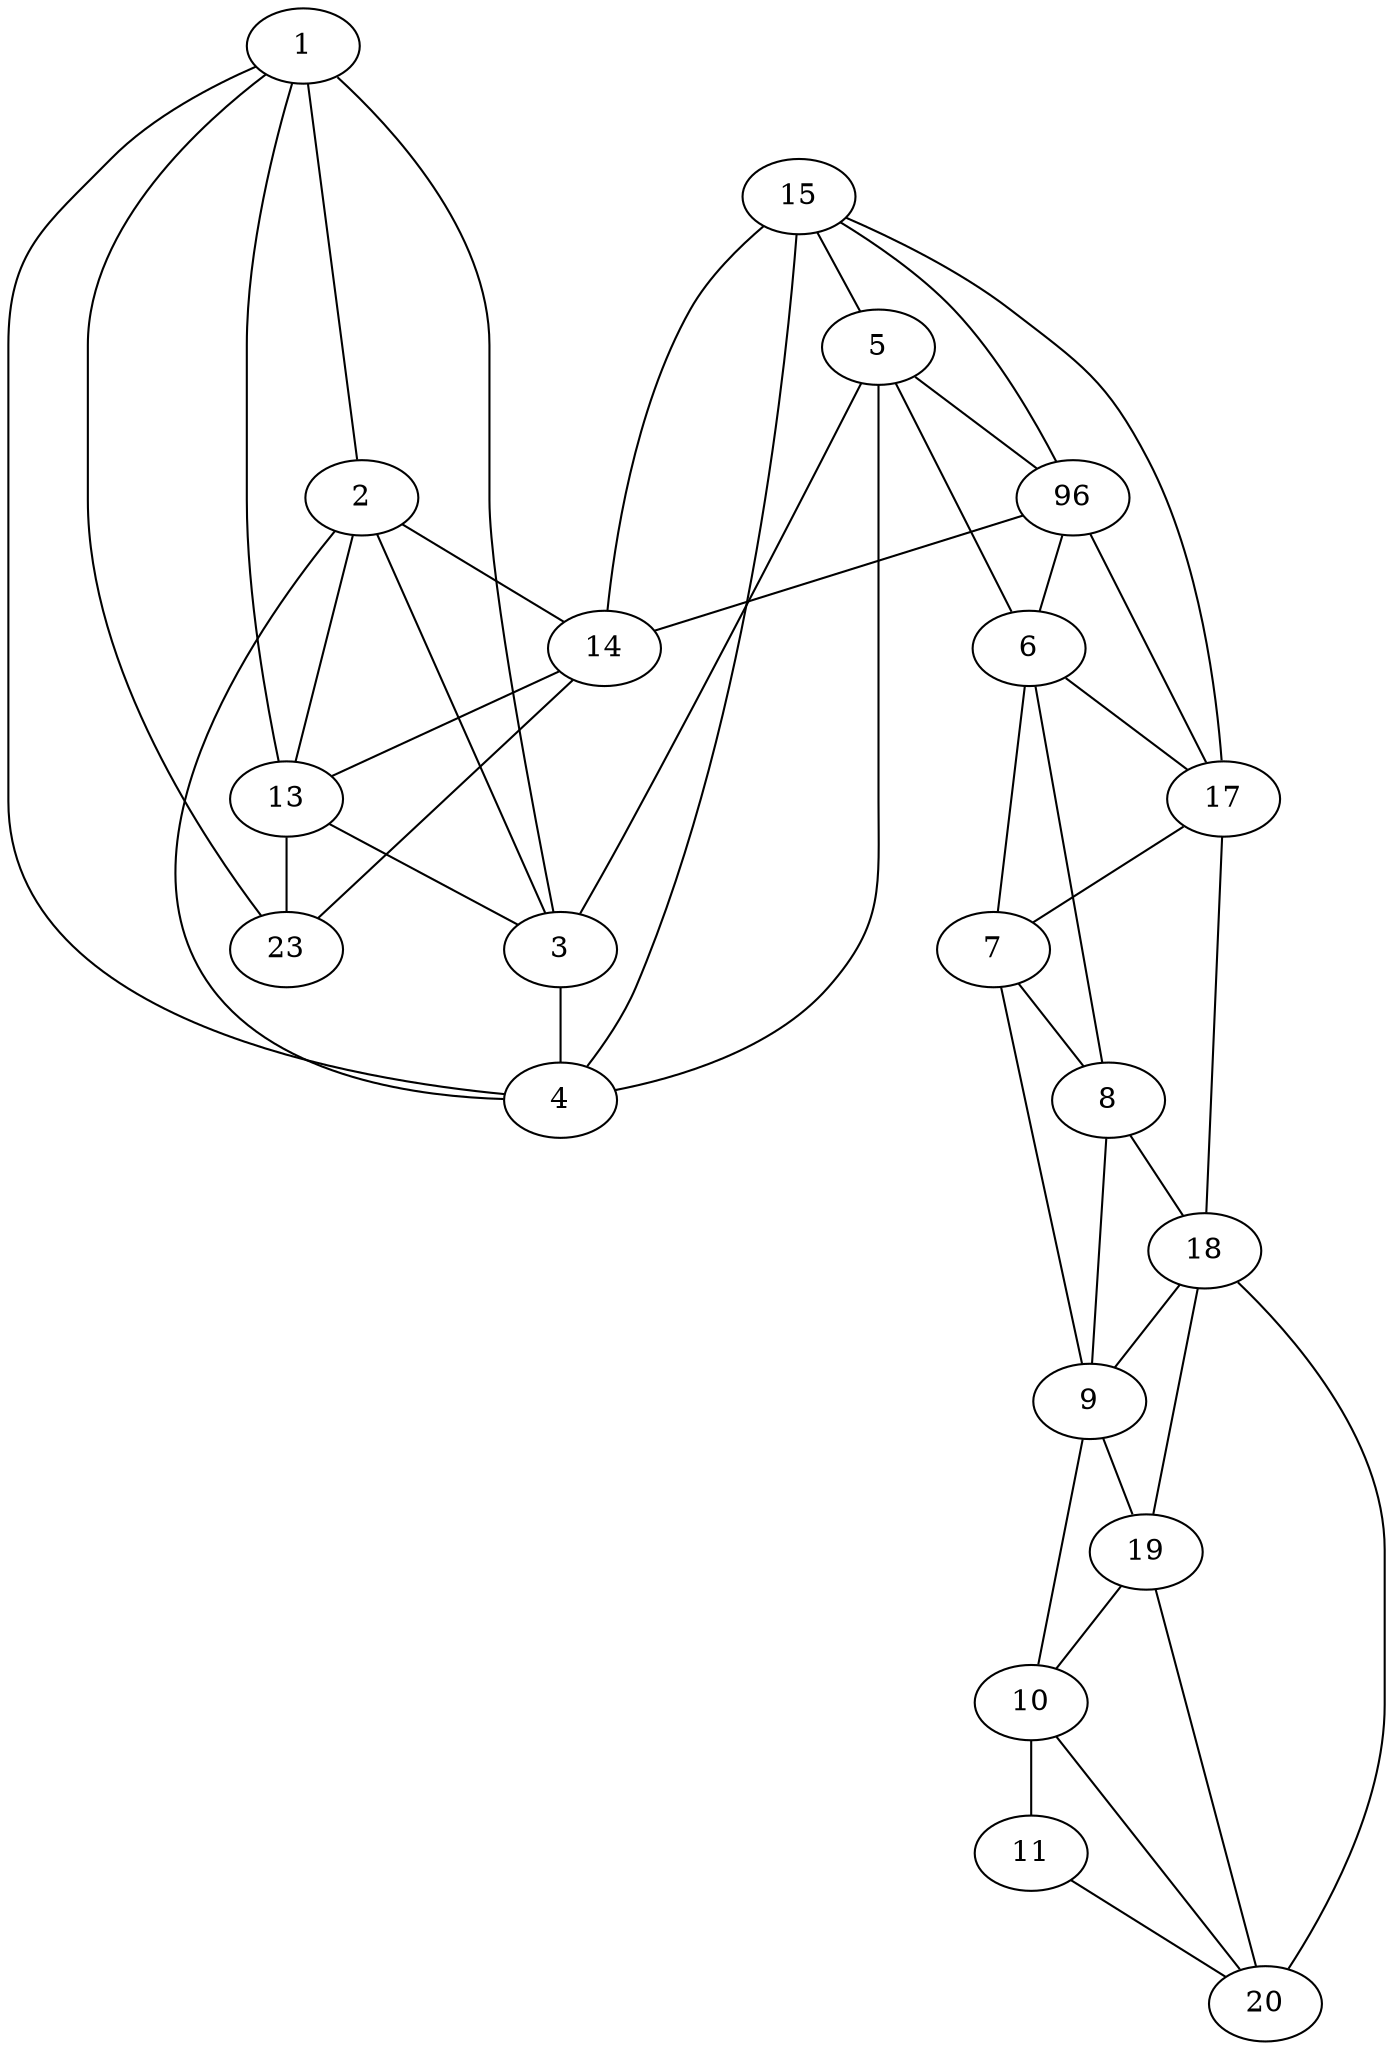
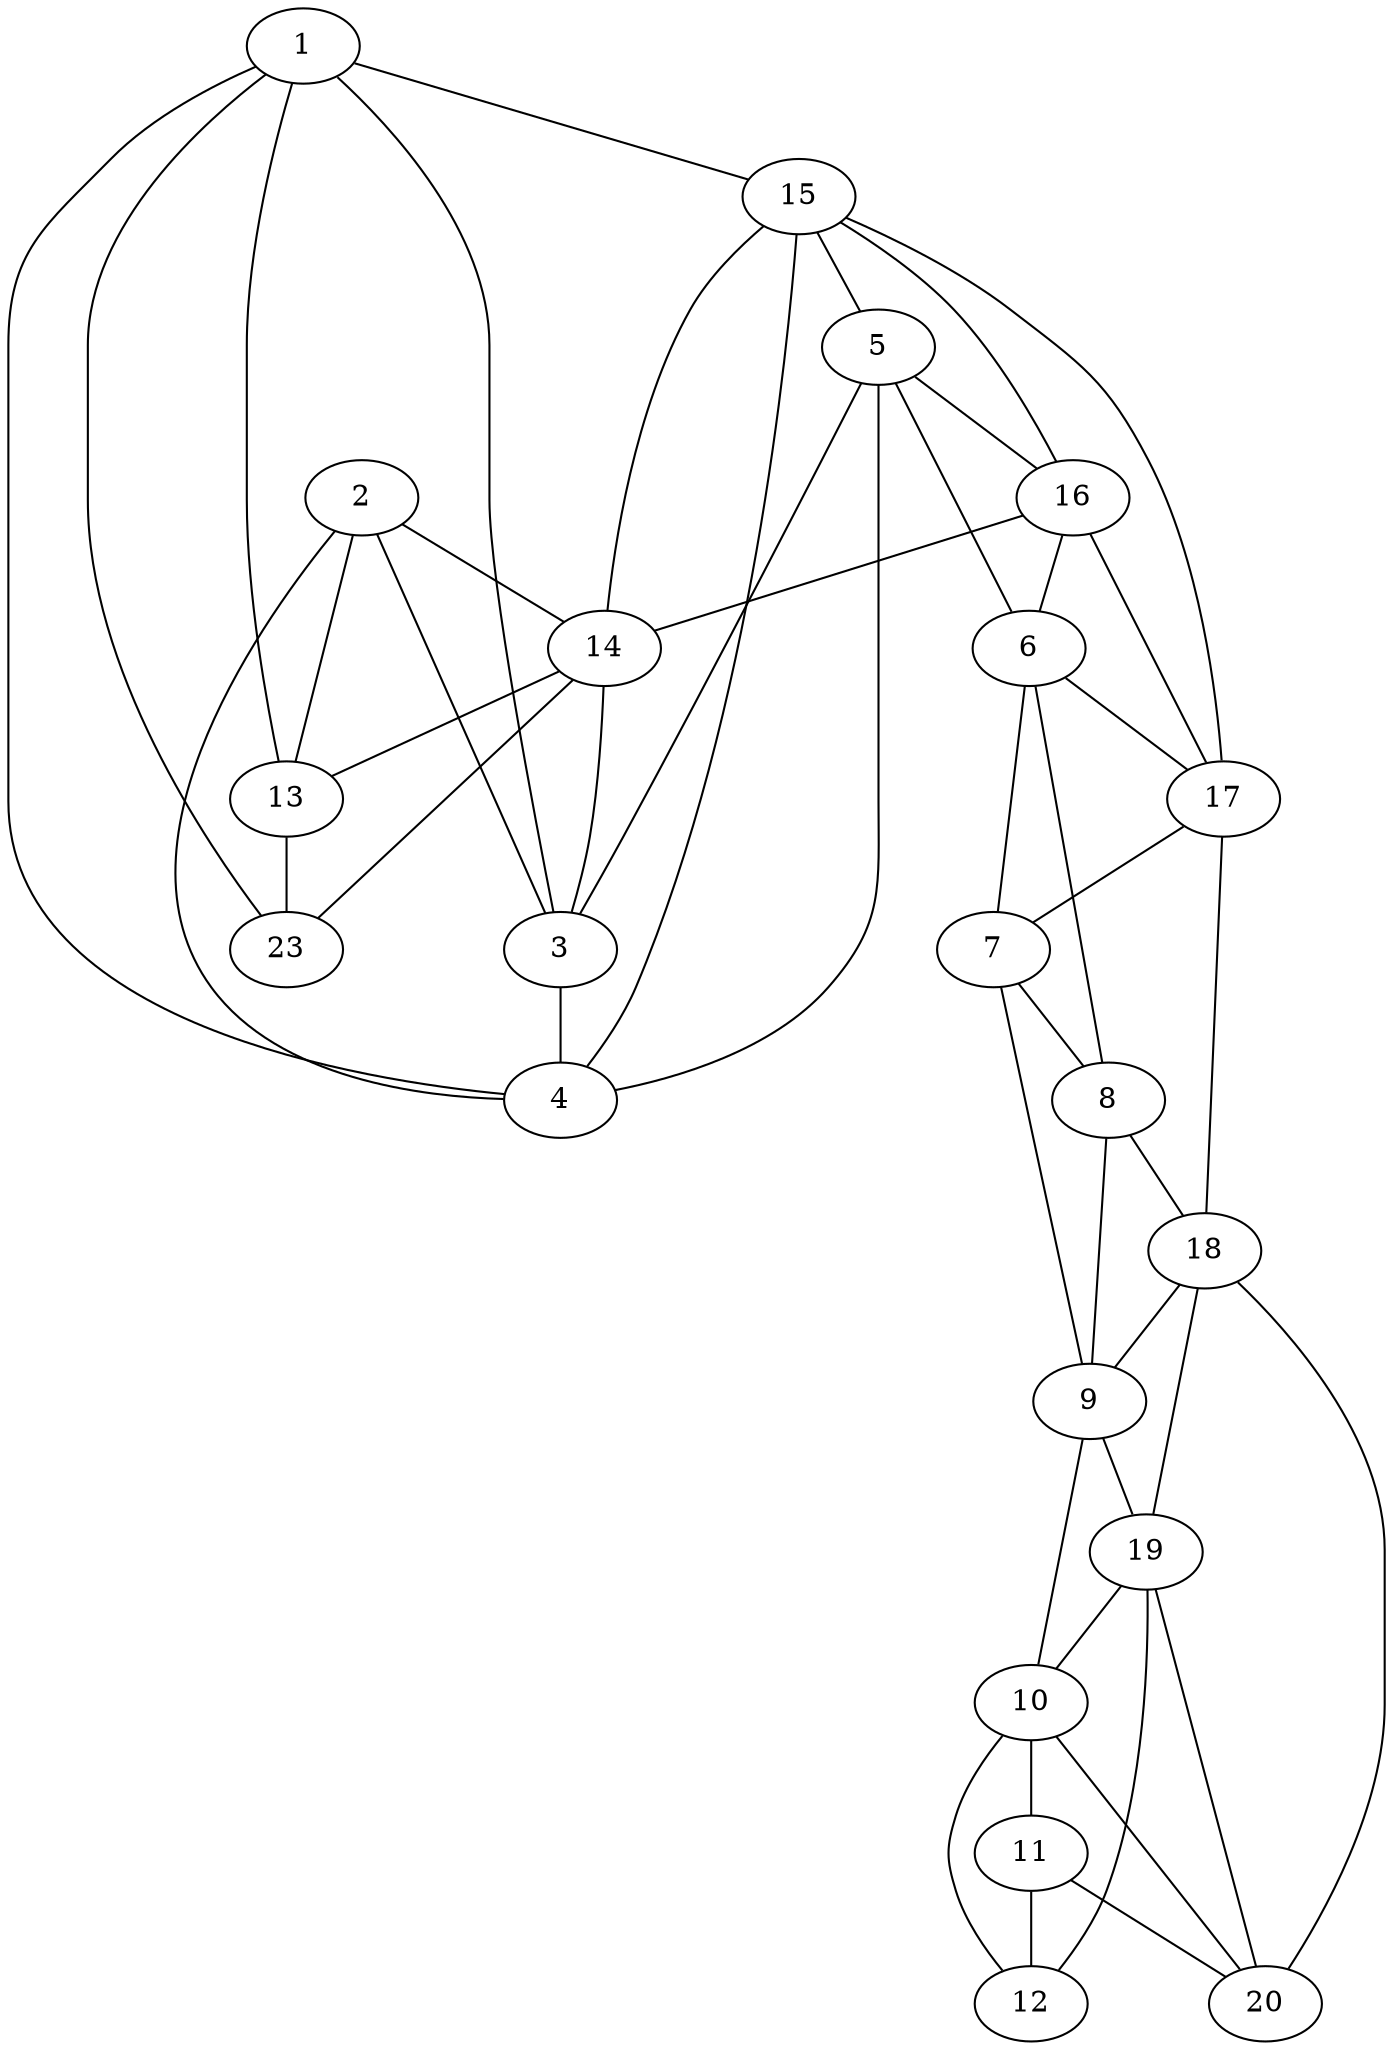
edge "1" -- "2": now "1" -- "15"
node "96": label "96" -> "16"
edge "13" -- "3": now "14" -- "3"
node "12": added
